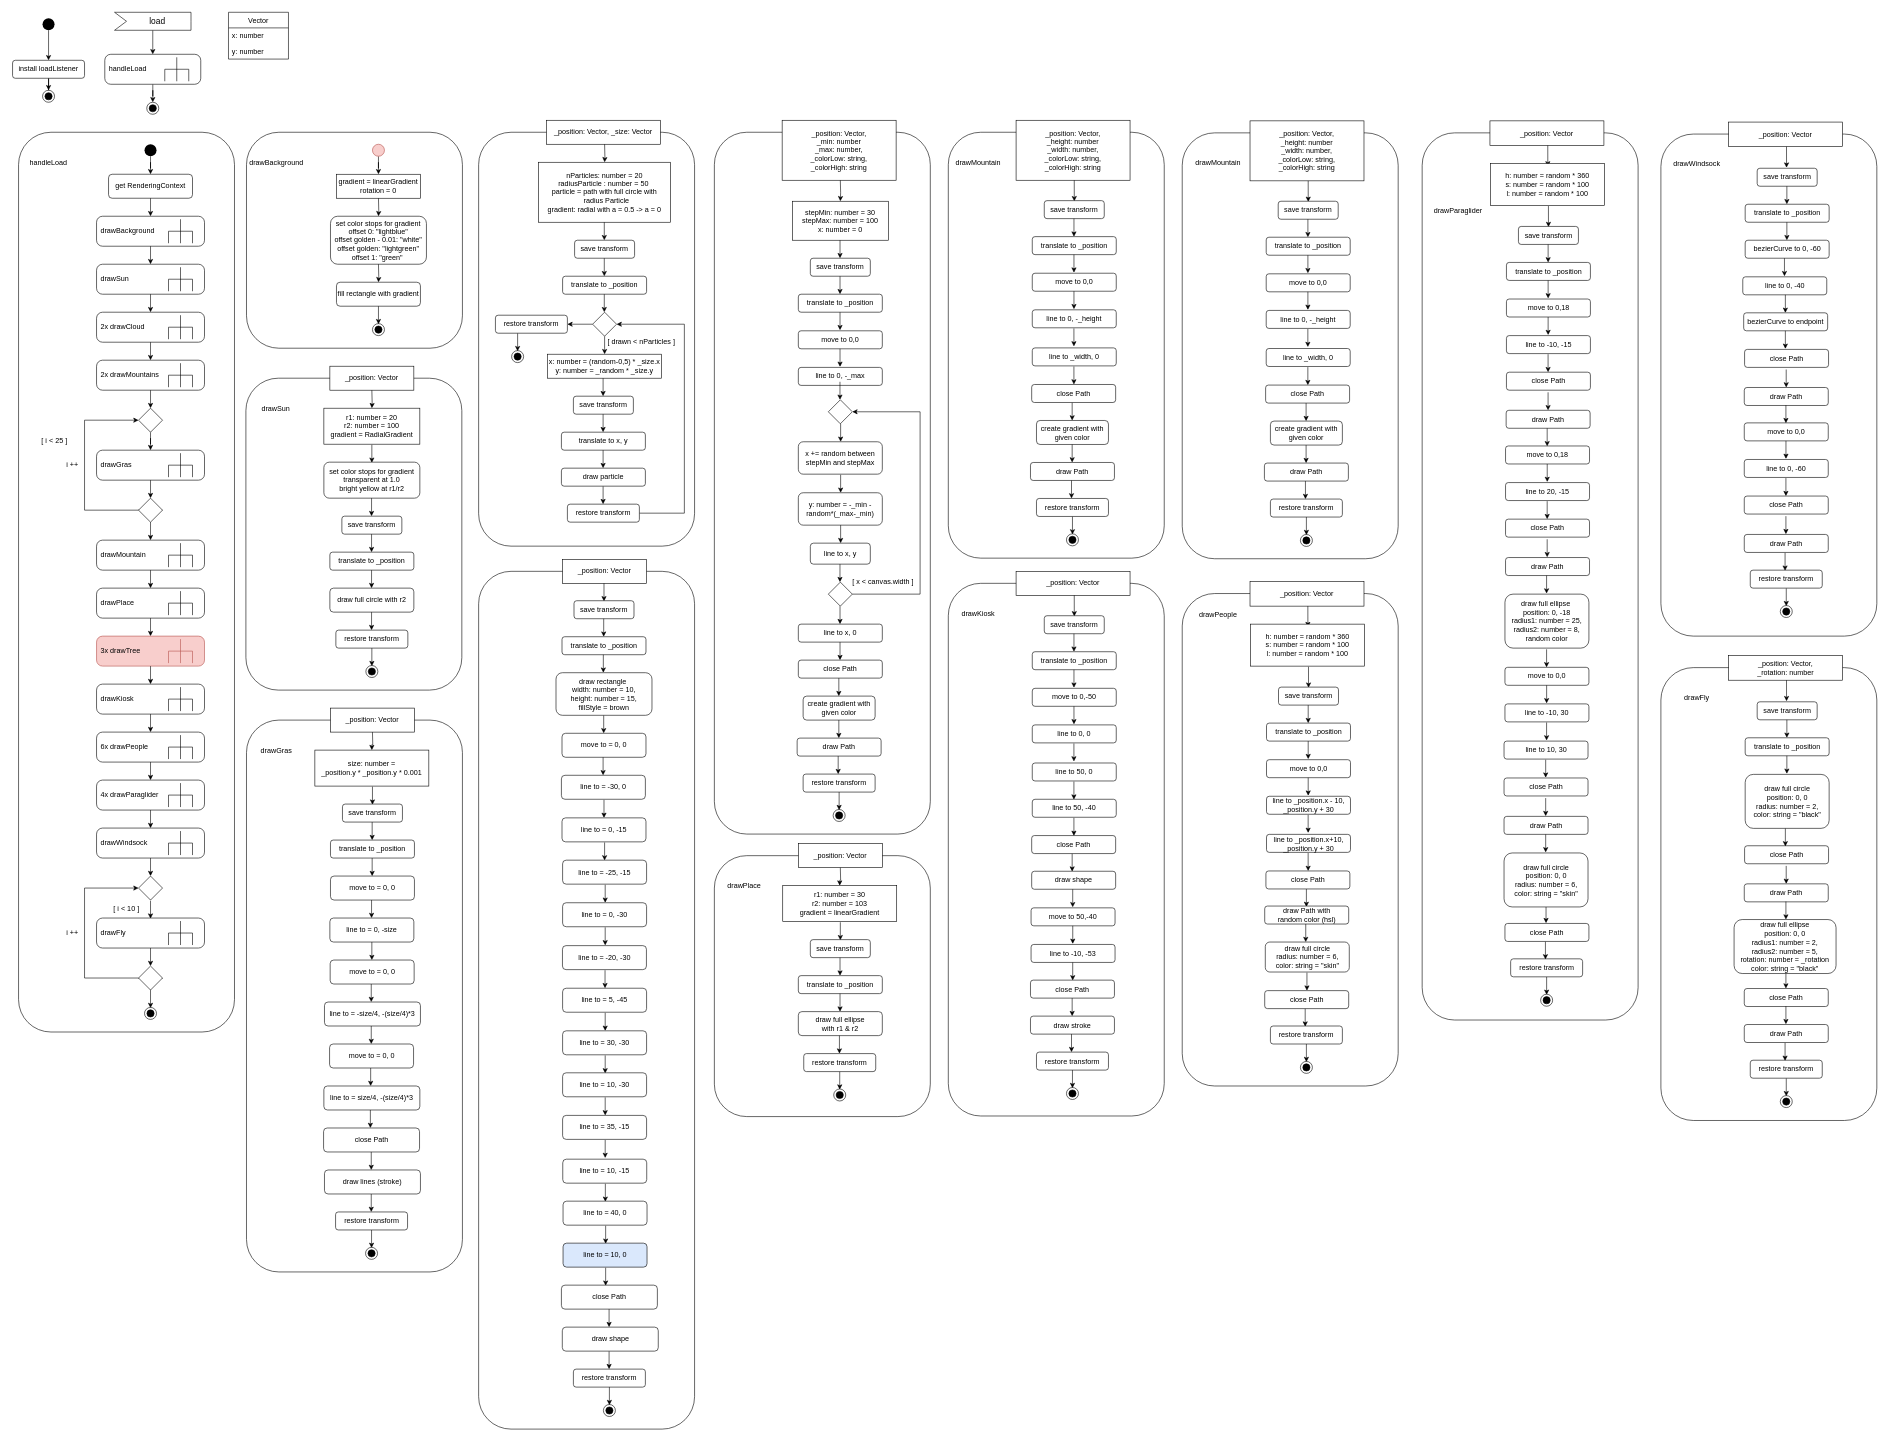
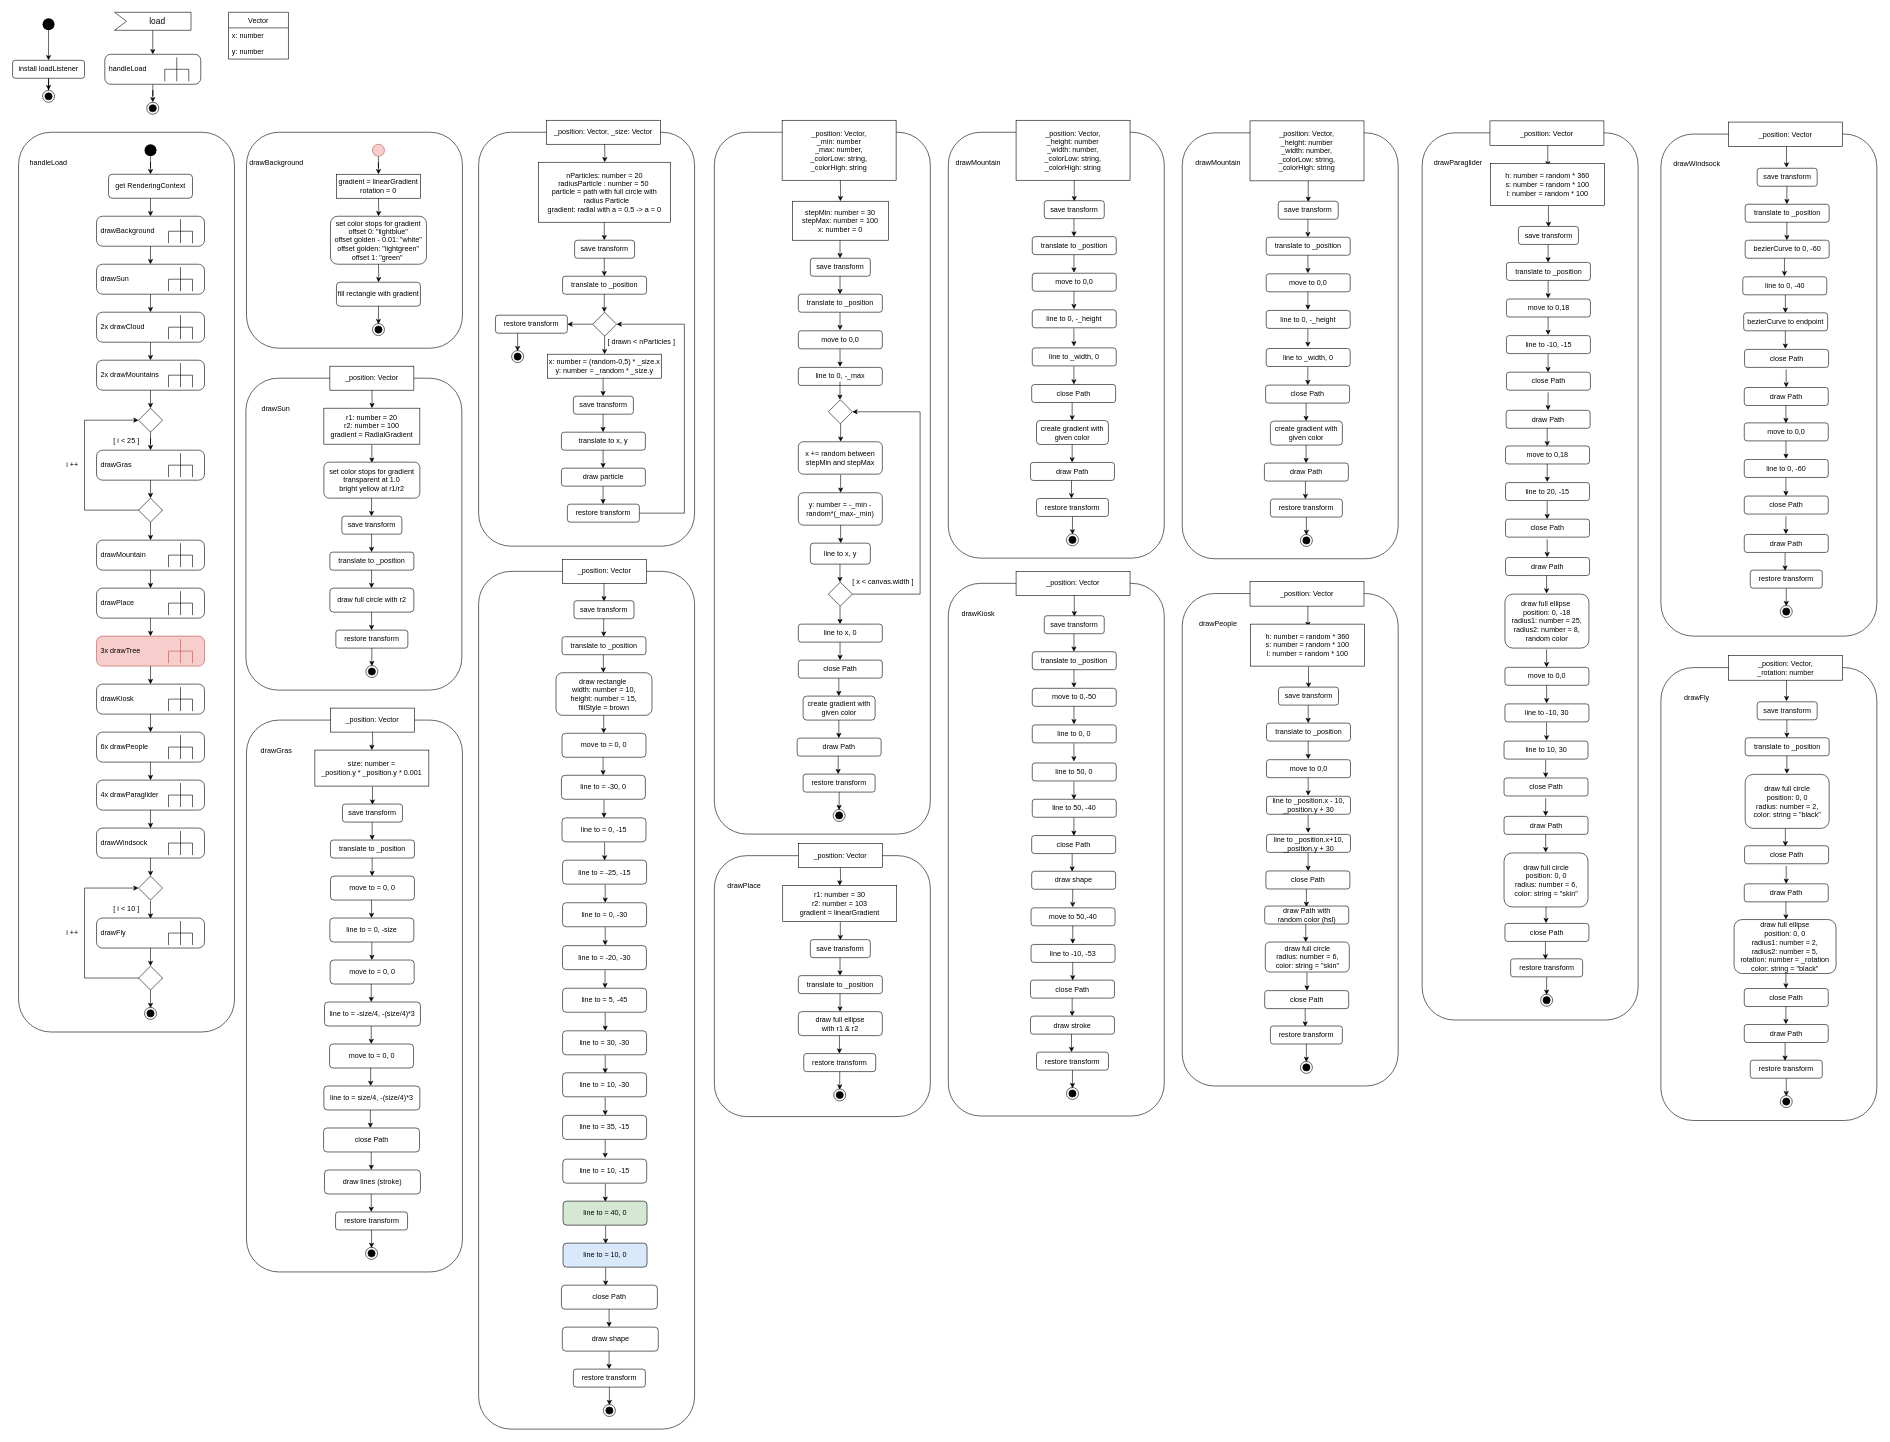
node "drawParaglider": moved (1458, 211) -> (1458, 163)
node "[ i < 25 ]": moved (54, 441) -> (126, 441)
node "drawPeople": moved (1218, 615) -> (1218, 624)
node "line to = 40, 0": fillcolor #ffffff -> #d5e8d4
